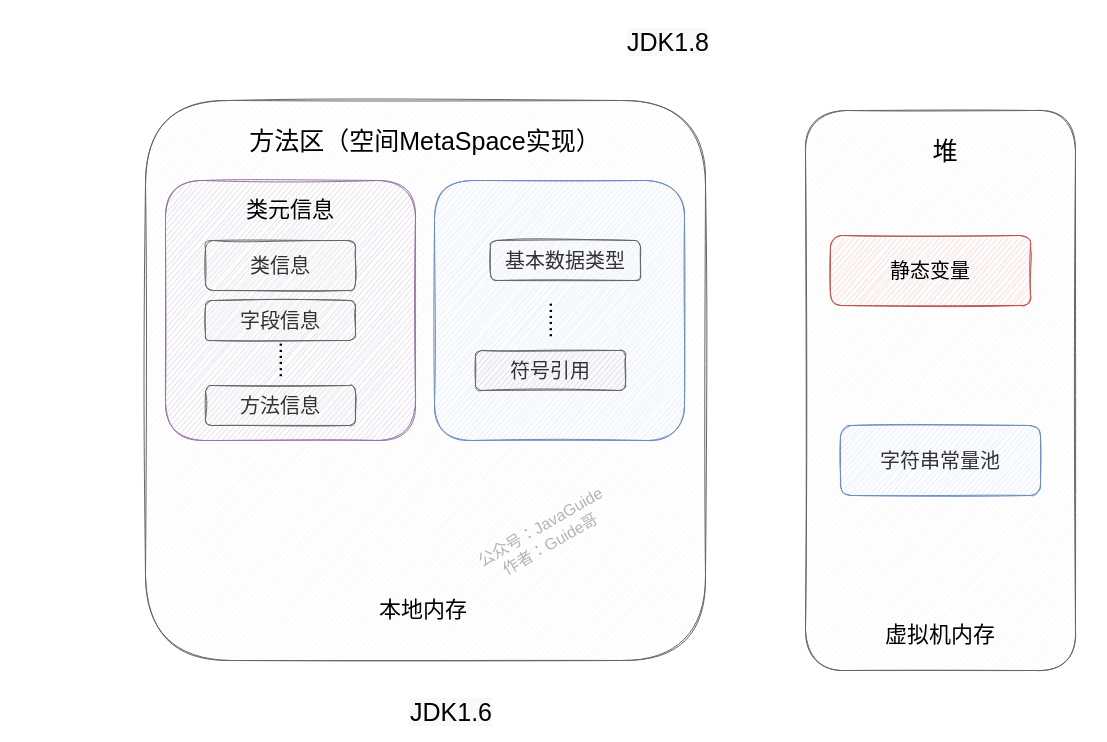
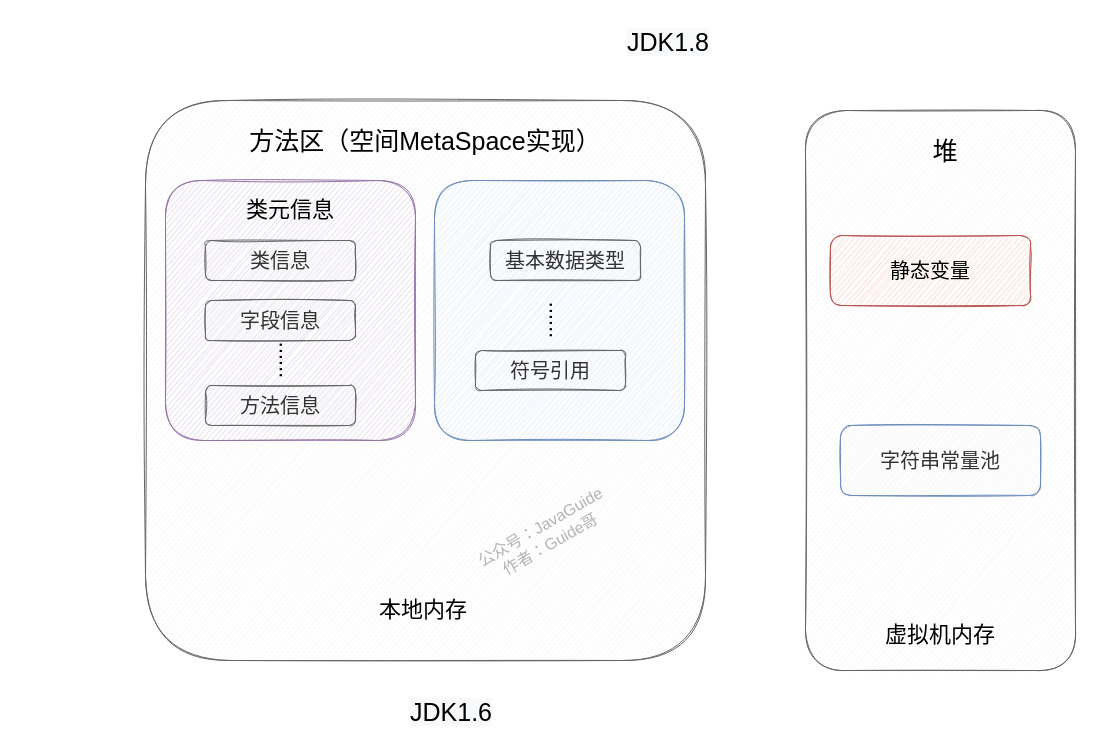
node "类信息": size 150x50 -> 150x40
node "符号引用": fillcolor #e1d5e7 -> #f5f5f5
node "字符串常量池": fillcolor #dae8fc -> #f5f5f5
